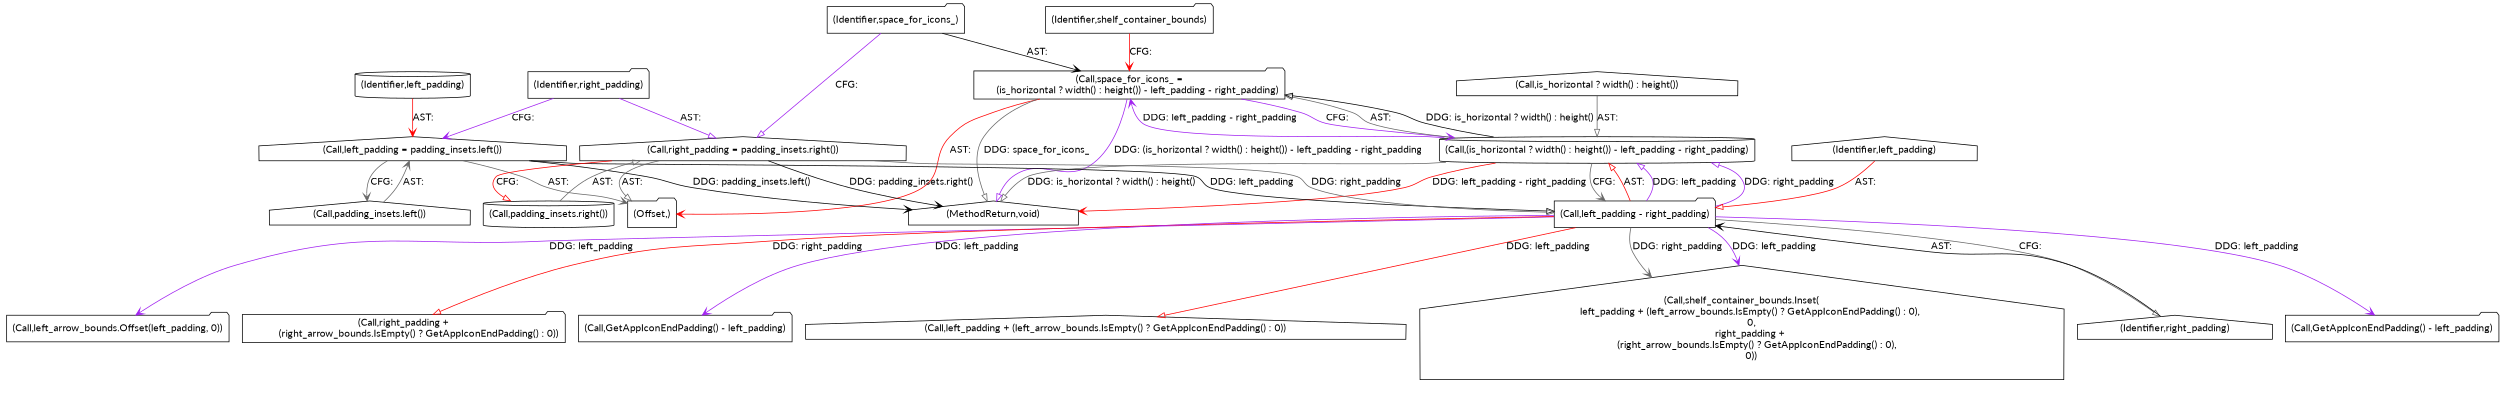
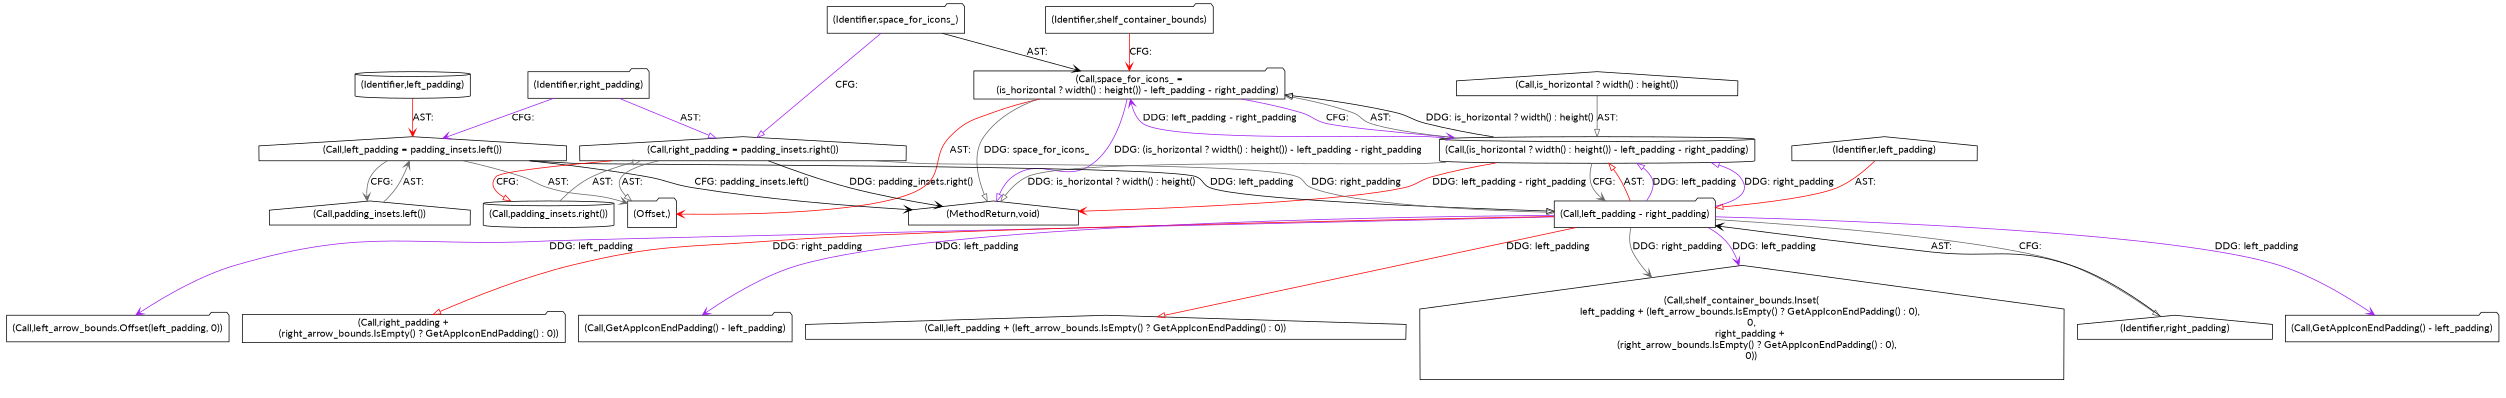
edge "(Call,left_padding = padding_insets.left())" -> "(MethodReturn,void)": label "DDG: padding_insets.left()" -> "CFG: padding_insets.left()"
